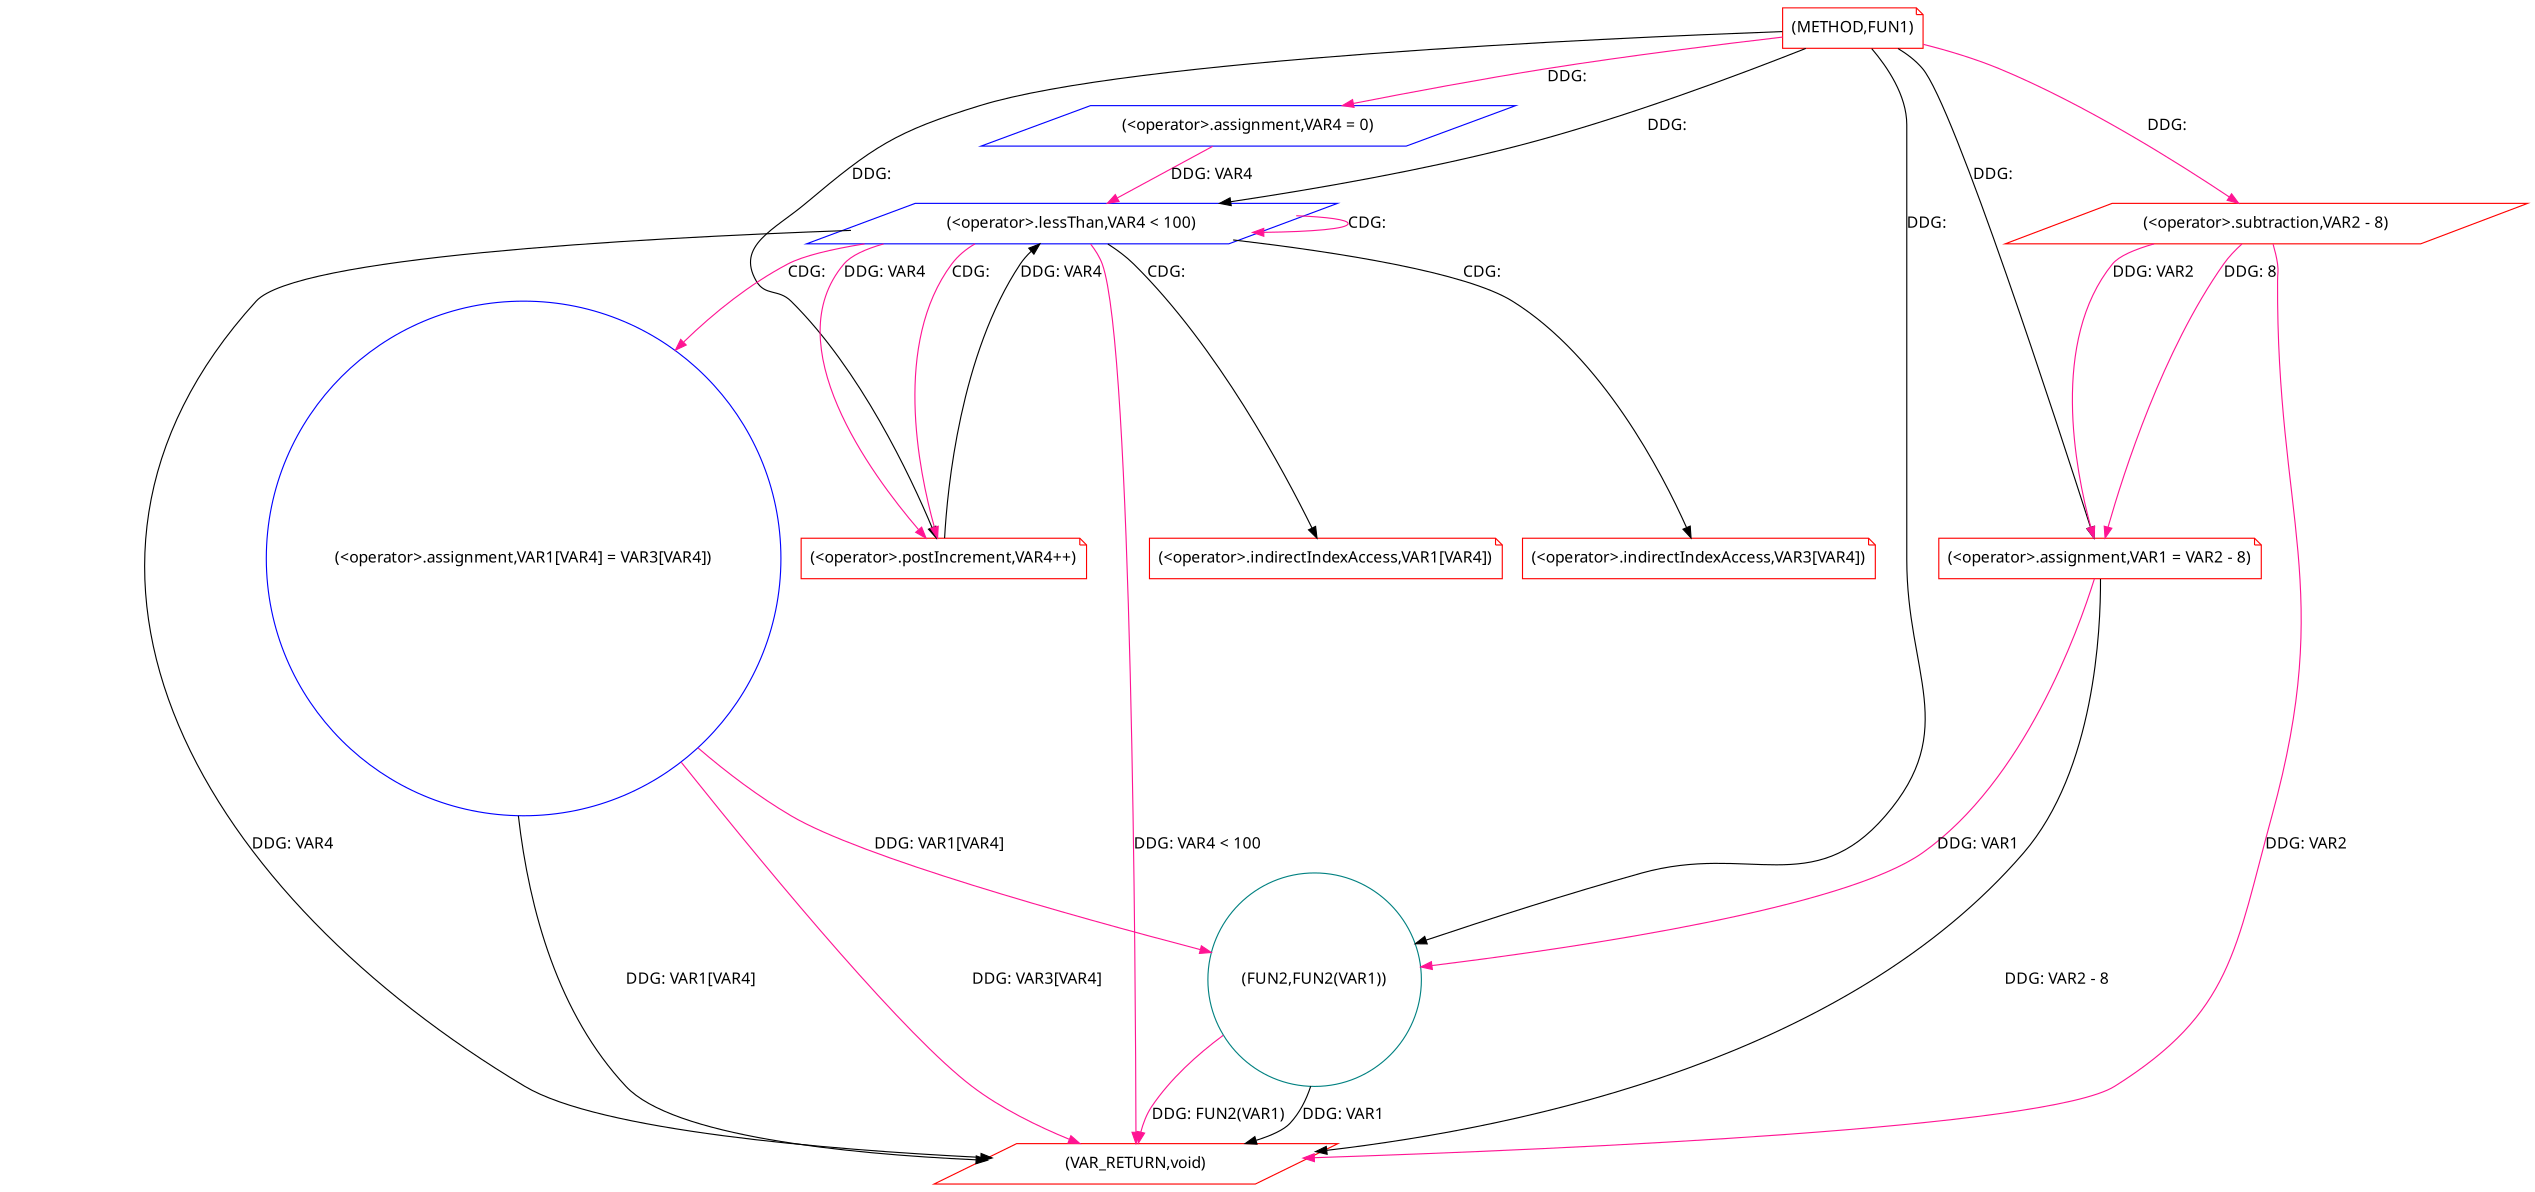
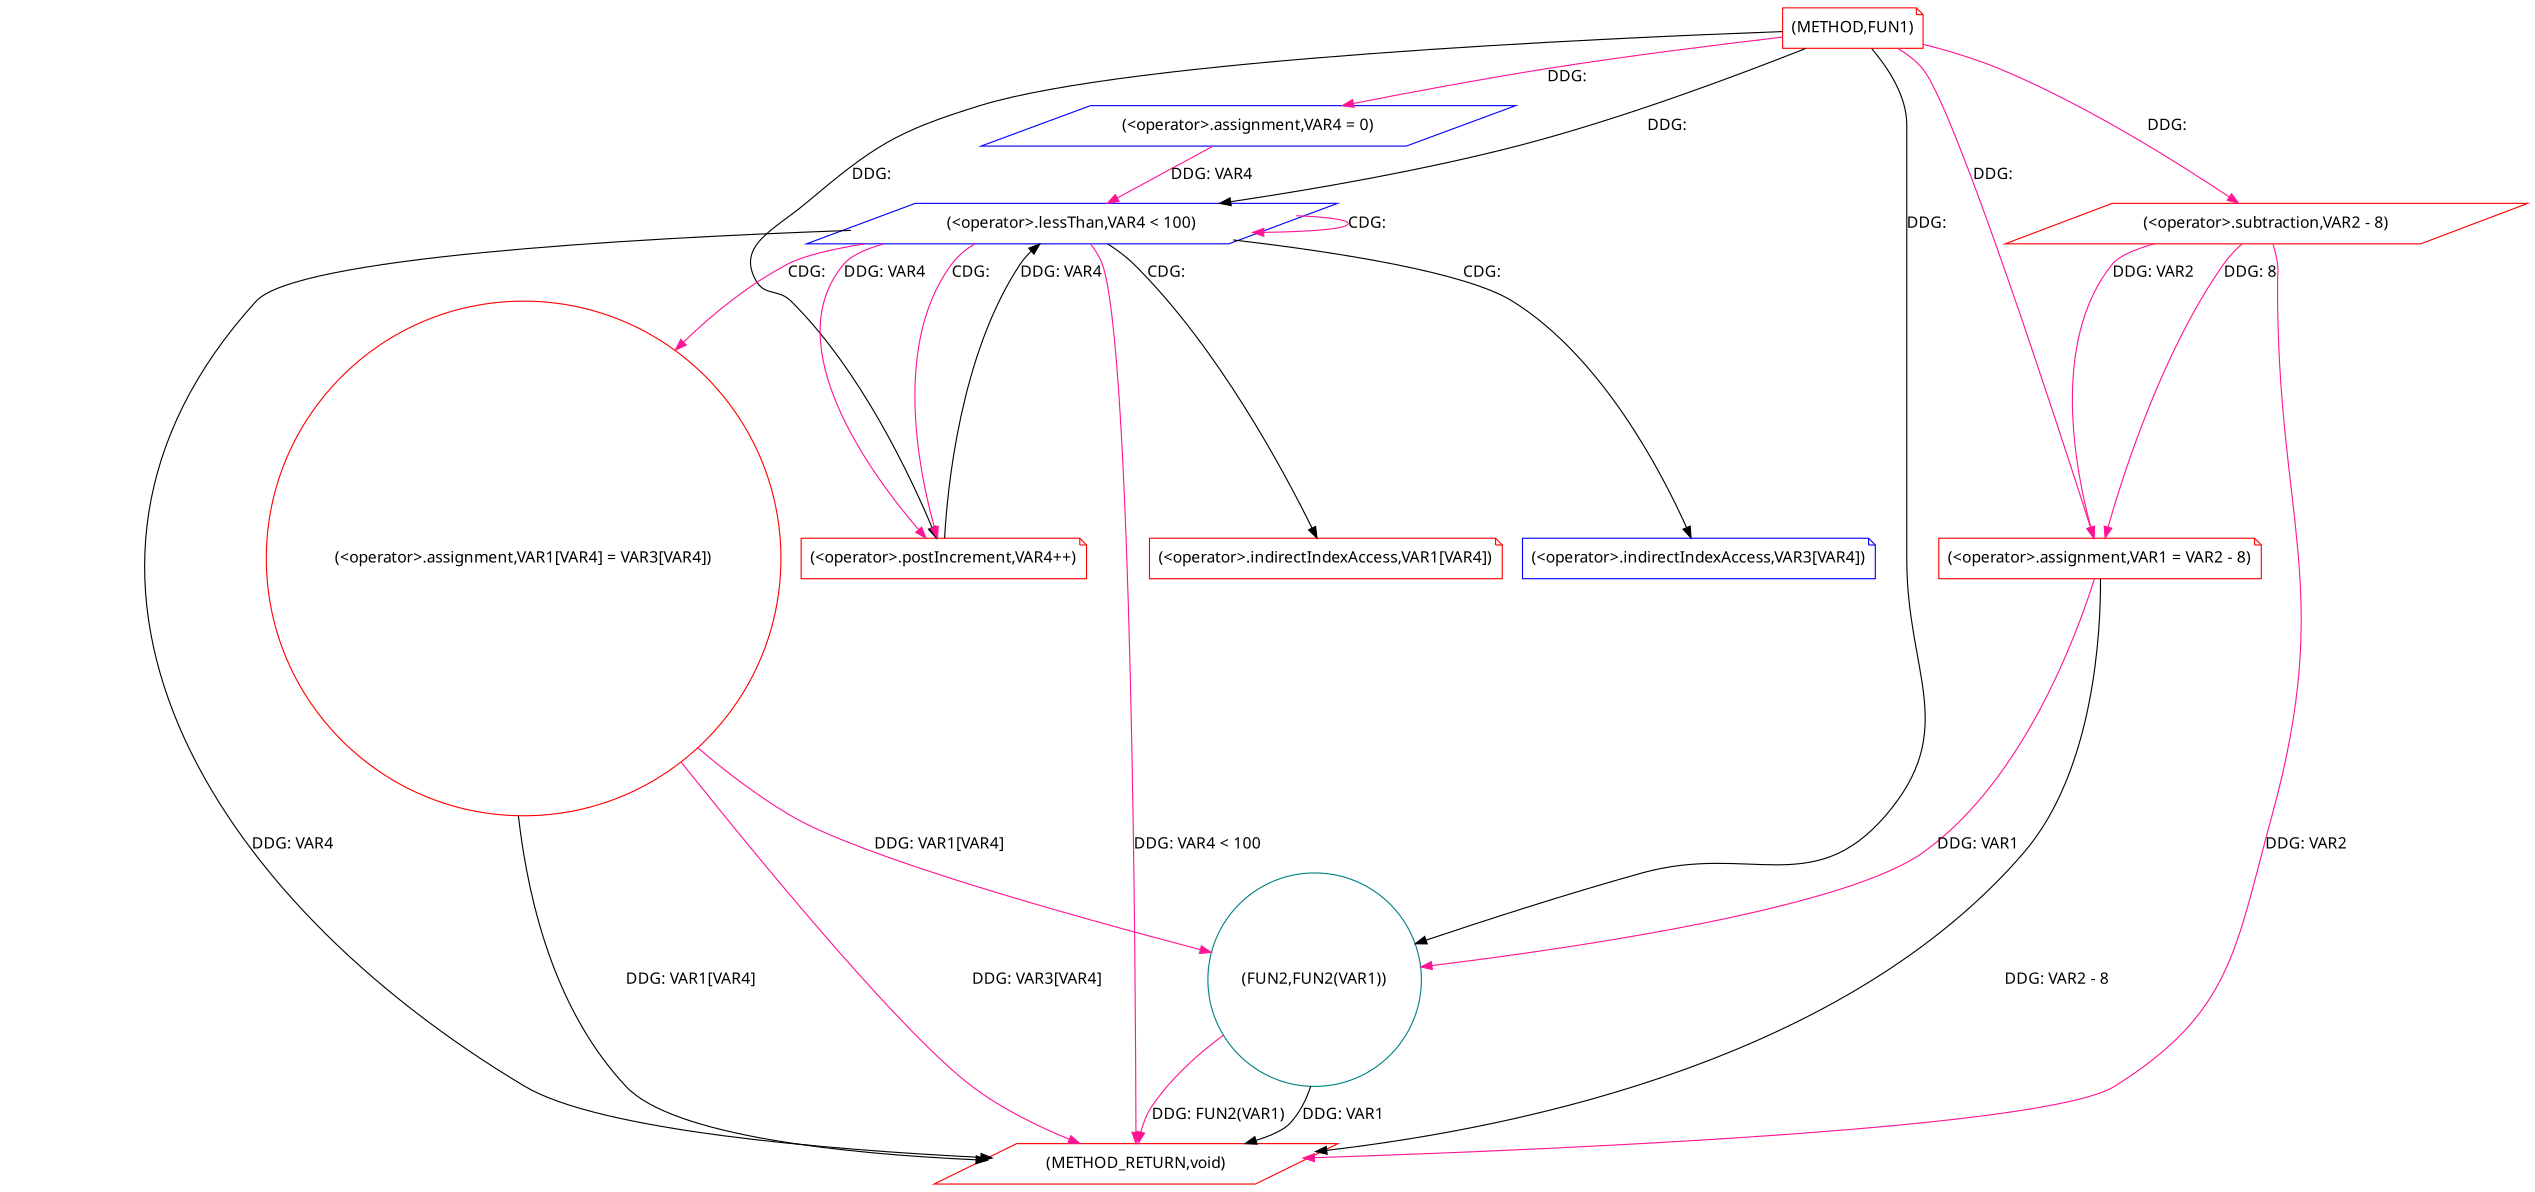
edge "(METHOD,FUN1)" -> "(<operator>.assignment,VAR1 = VAR2 - 8)": color black -> deeppink
node "(<operator>.assignment,VAR1[VAR4] = VAR3[VAR4])": color blue -> red
node "(<operator>.indirectIndexAccess,VAR3[VAR4])": color red -> blue
node "(VAR_RETURN,void)": label "(VAR_RETURN,void)" -> "(METHOD_RETURN,void)"
